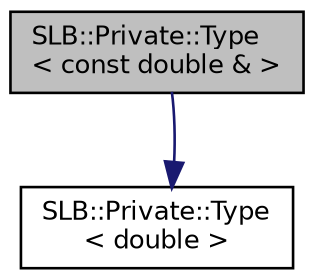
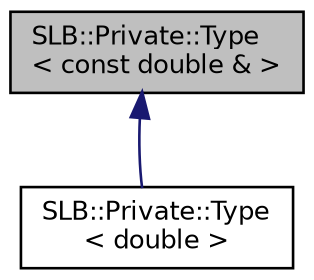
edge "SLB::Private::Type < const double & >" -> "SLB::Private::Type < double >": reversed
